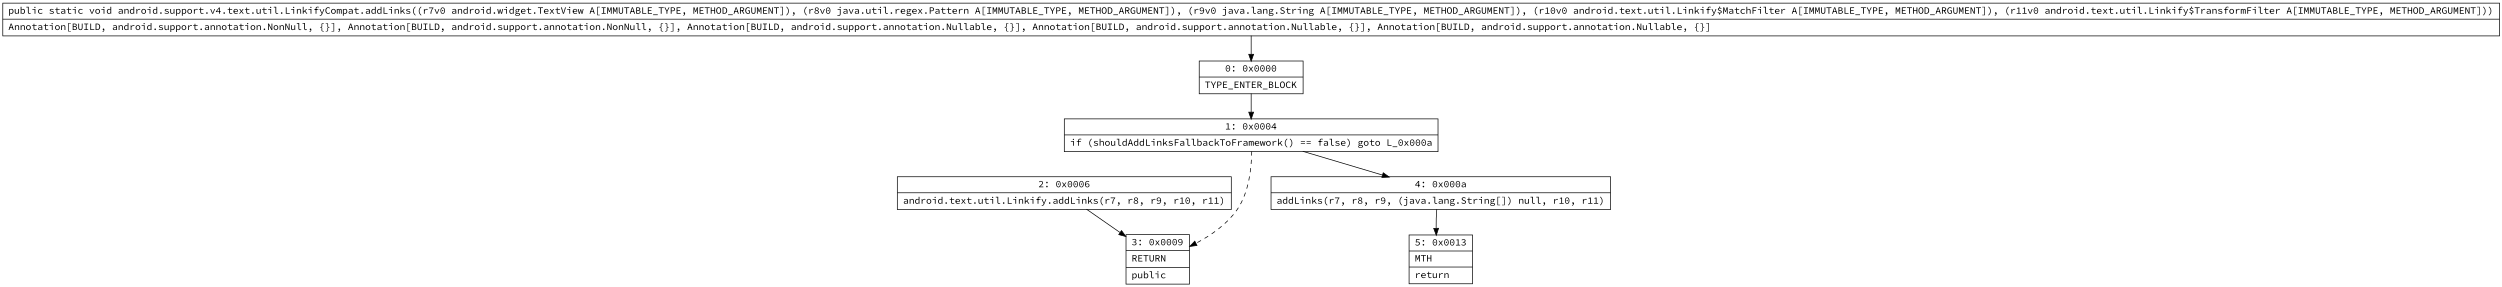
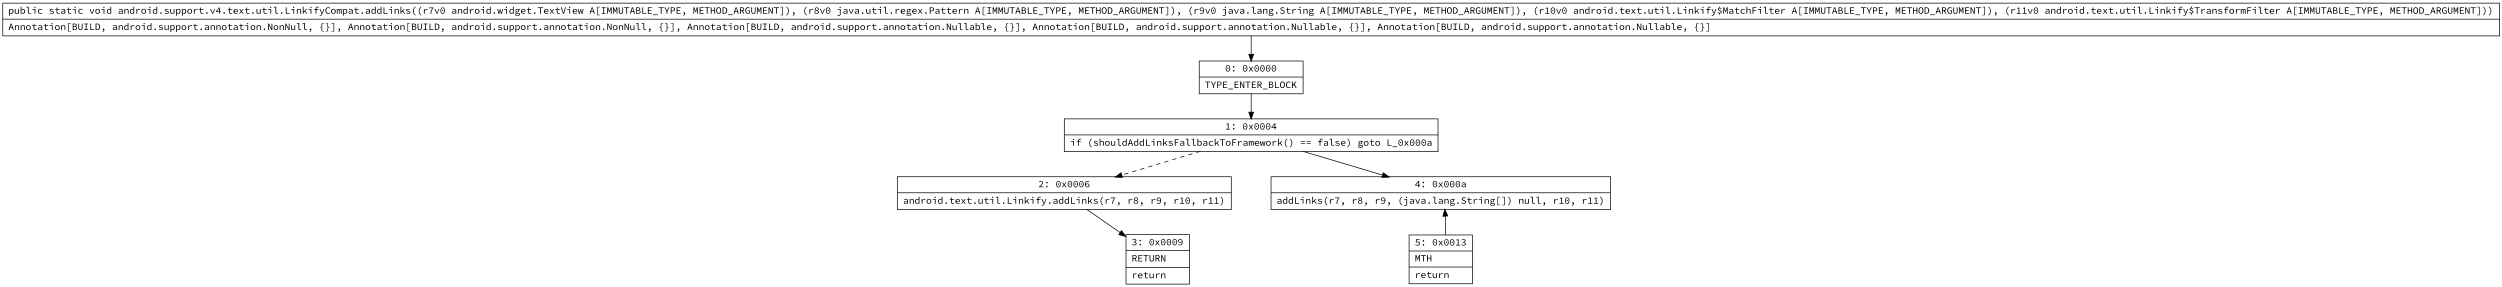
edge "1: 0x0004" -> "3: 0x0009": now "1: 0x0004" -> "2: 0x0006"
edge "4: 0x000a" -> "5: 0x0013": reversed
node "3: 0x0009": text "public" -> "return"
